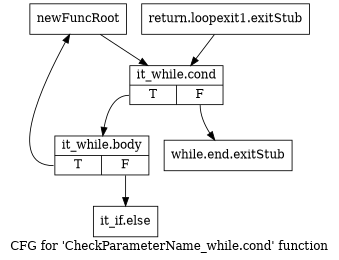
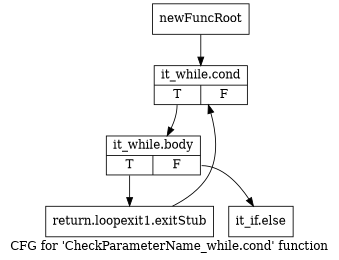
edge "it_while.body" -> "newFuncRoot": now "it_while.body" -> "return.loopexit1.exitStub"
node "while.end.exitStub": removed
